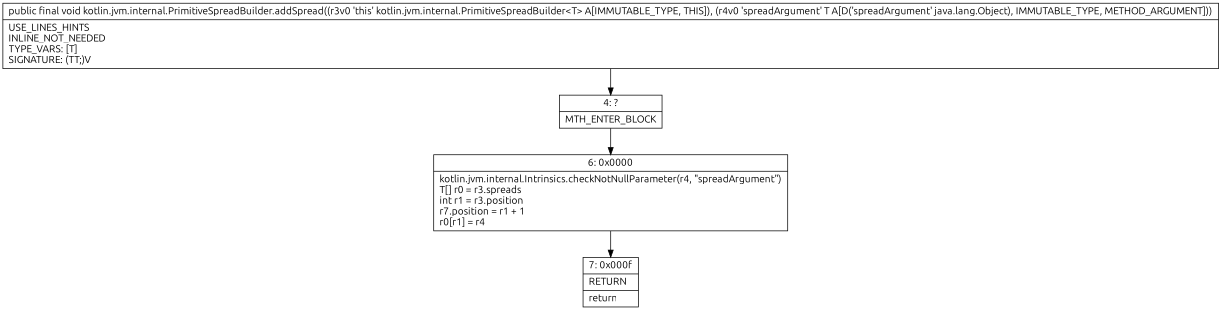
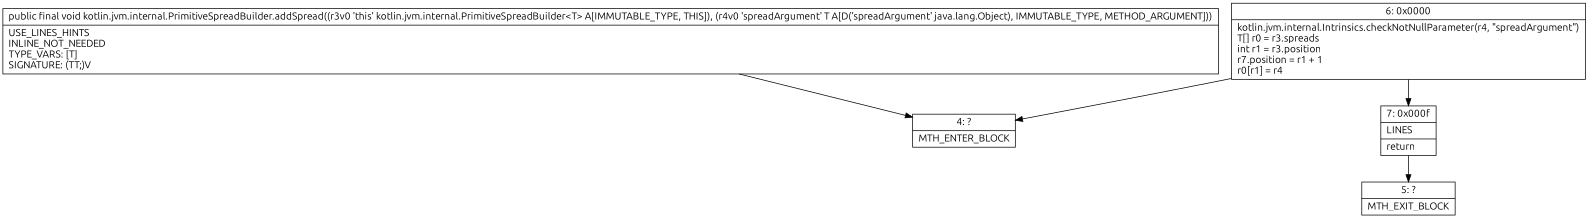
edge "4: ?" -> "6: 0x0000": reversed
node "5: ?": added
node "7: 0x000f": text "RETURN" -> "LINES"
